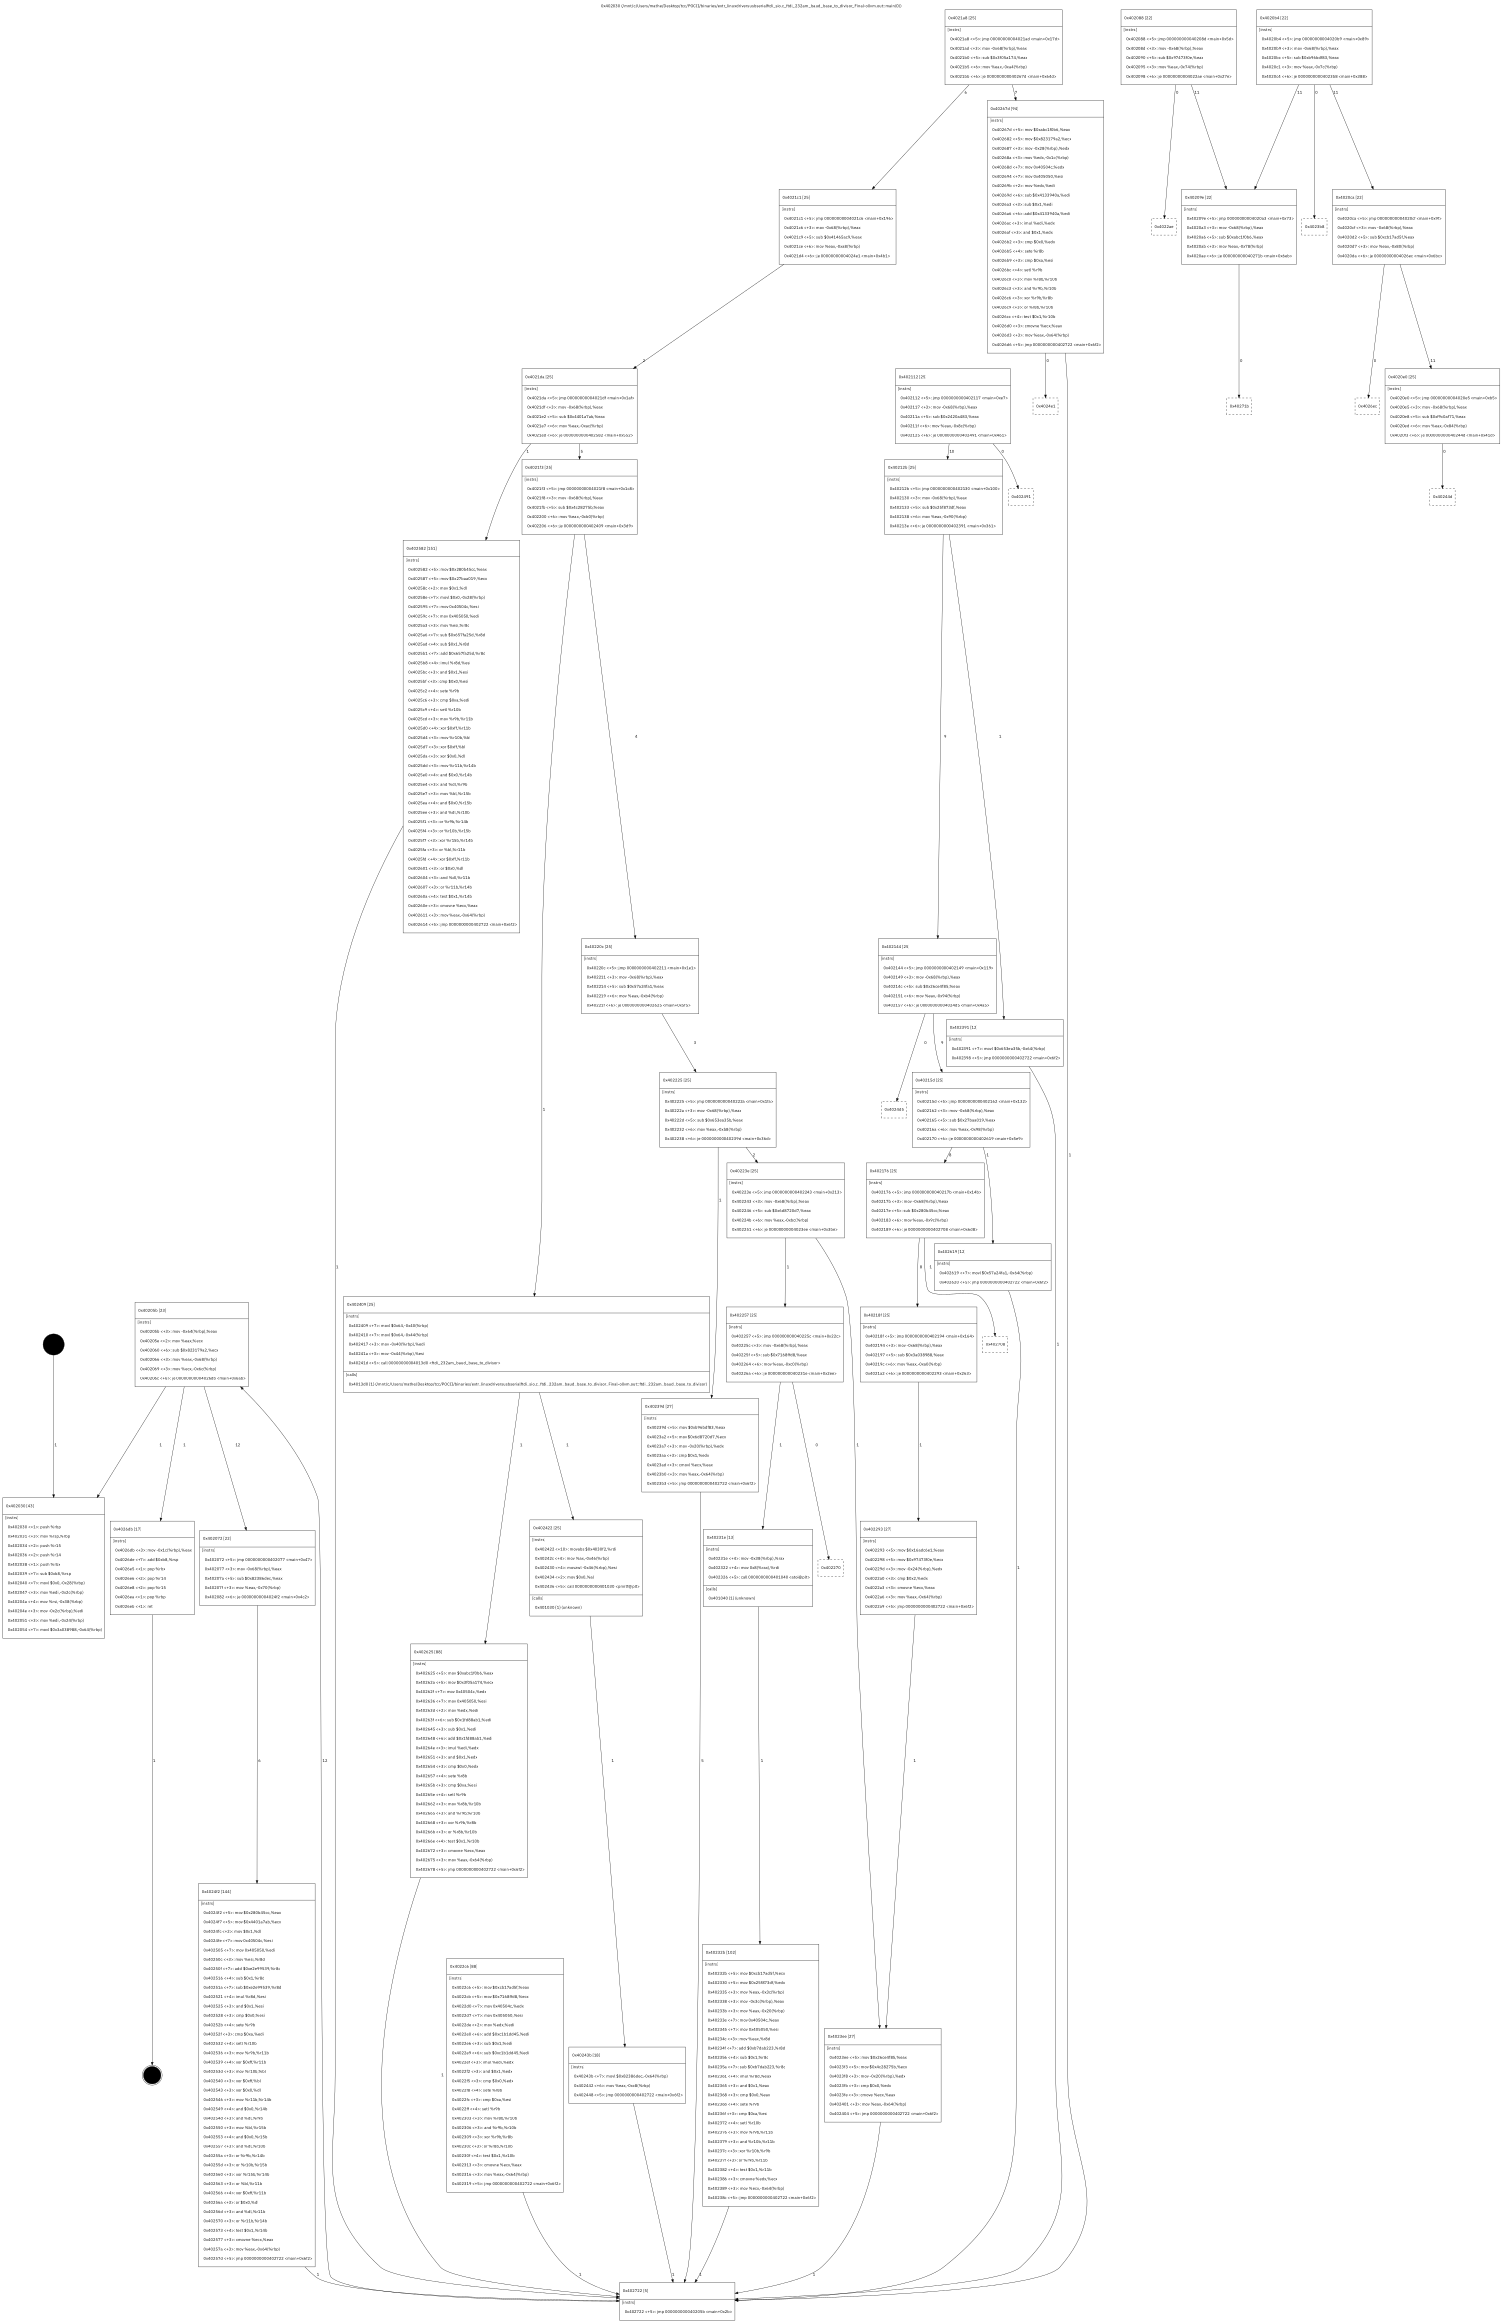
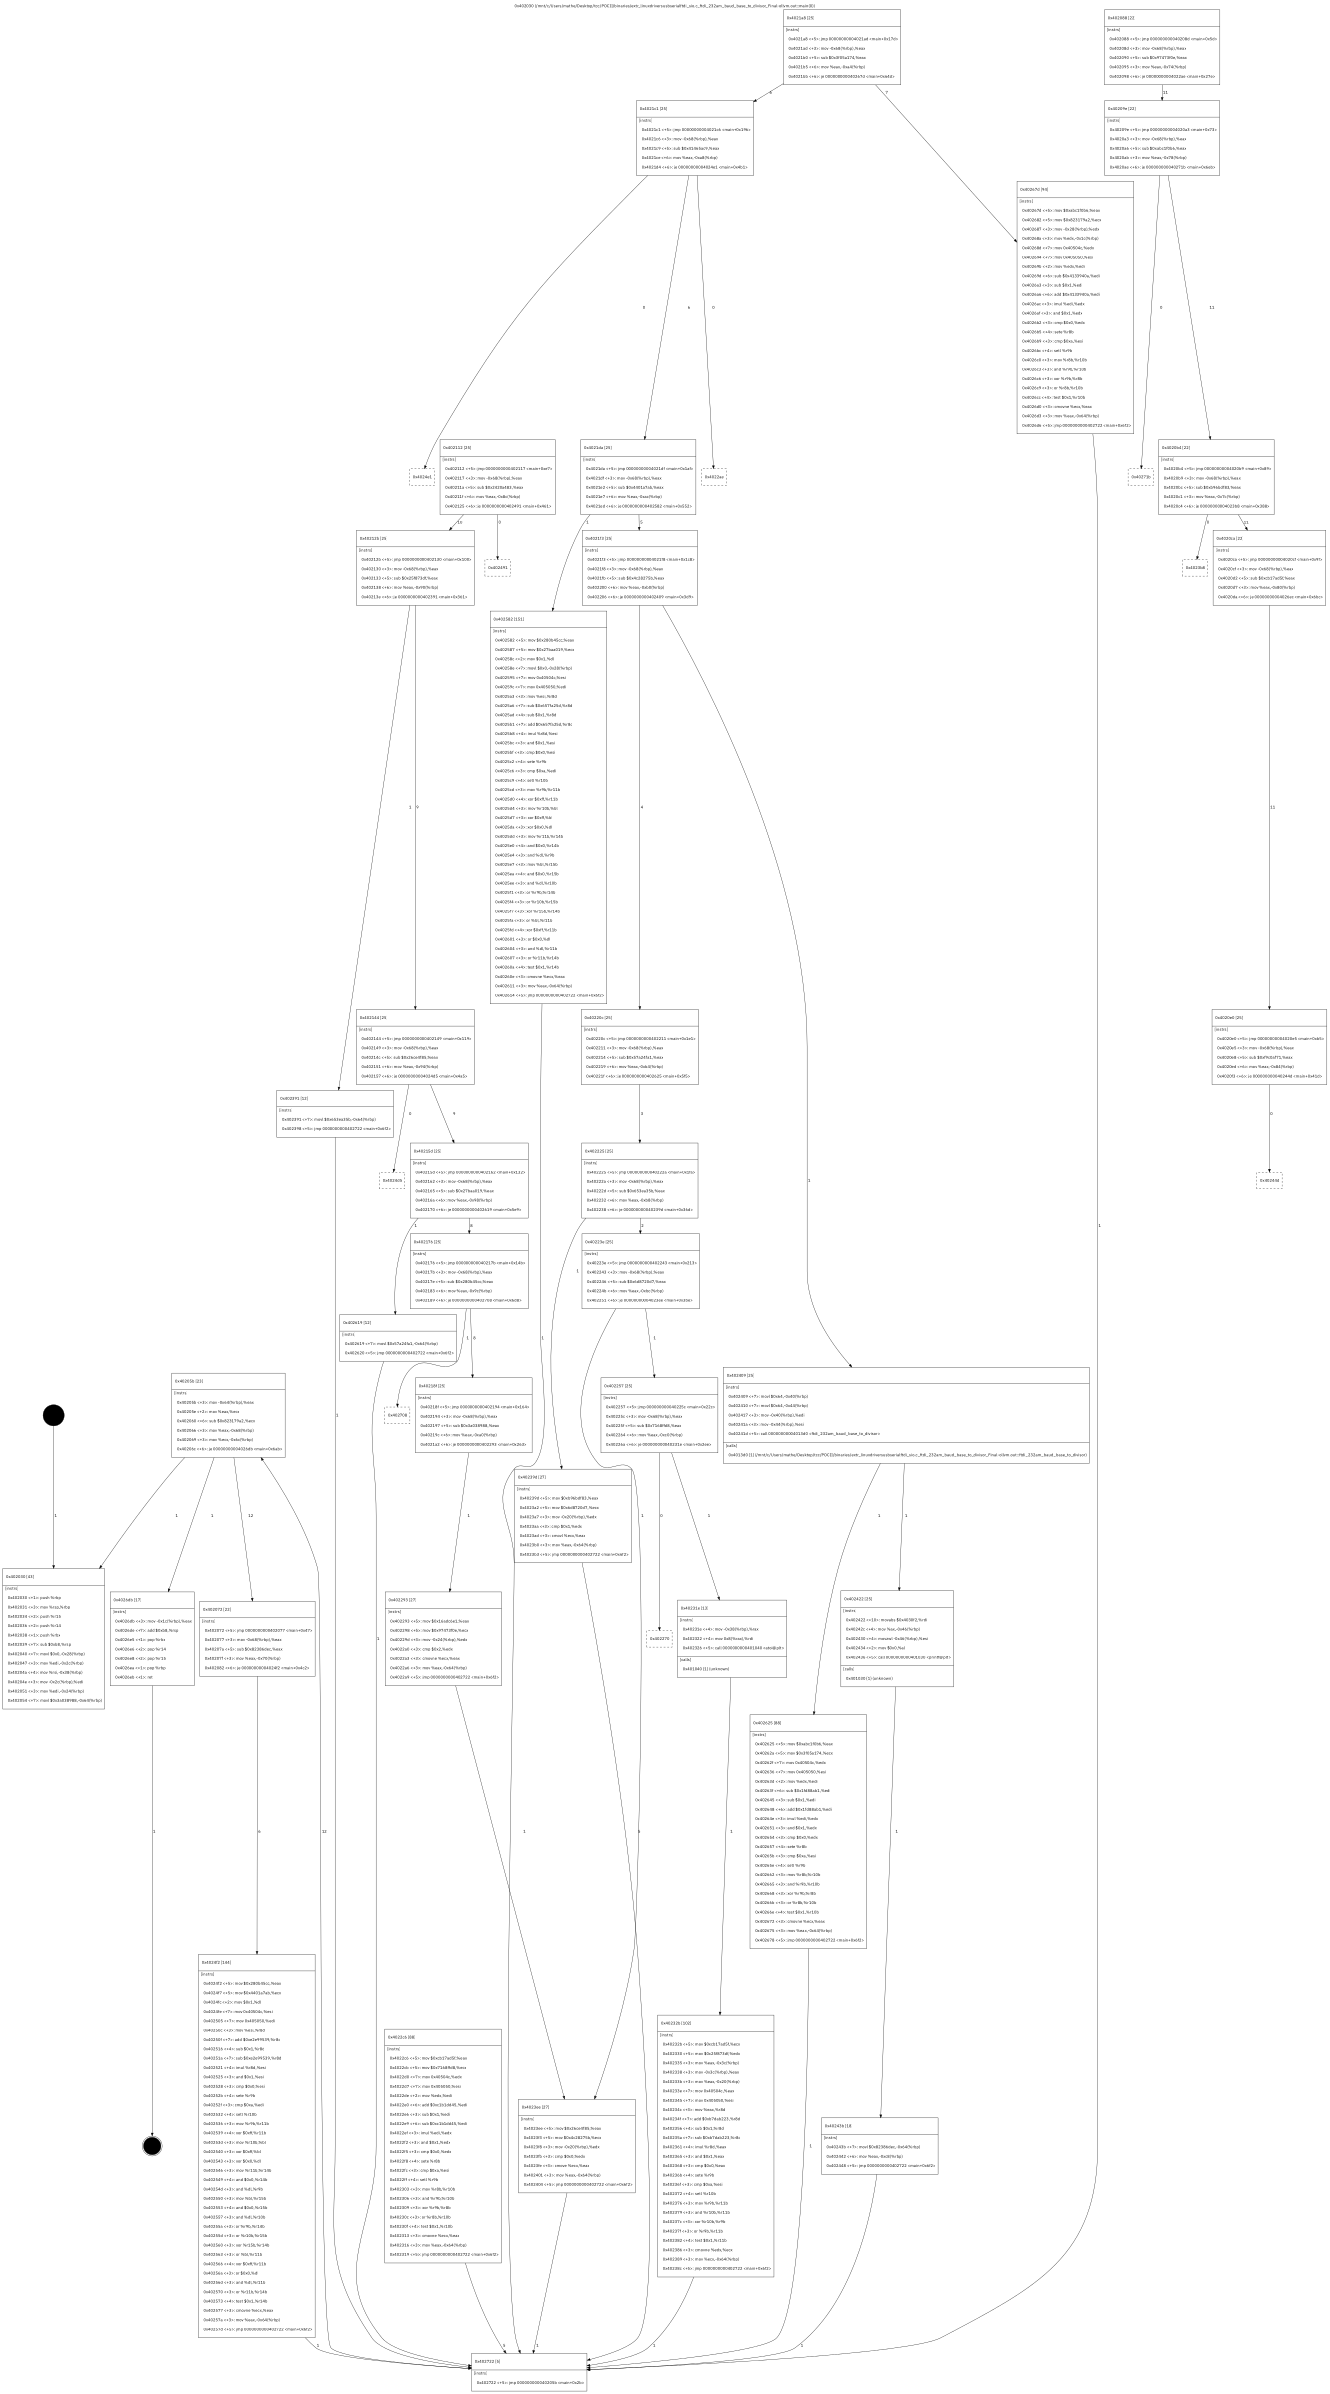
edge "0x4020b4 [22]" -> "0x40209e [22]": reversed
edge "0x402088 [22]" -> "0x4022ae": now "0x4021c1 [25]" -> "0x4022ae"
edge "0x4021c1 [25]" -> "0x4021da [25]": label " 2" -> " 6"
edge "0x40267d [94]" -> "0x4024e1": now "0x4021c1 [25]" -> "0x4024e1"
node "0x4026ec": removed
edge "0x4022c6 [88]" -> "0x402722 [5]": label " 1" -> " 5"
